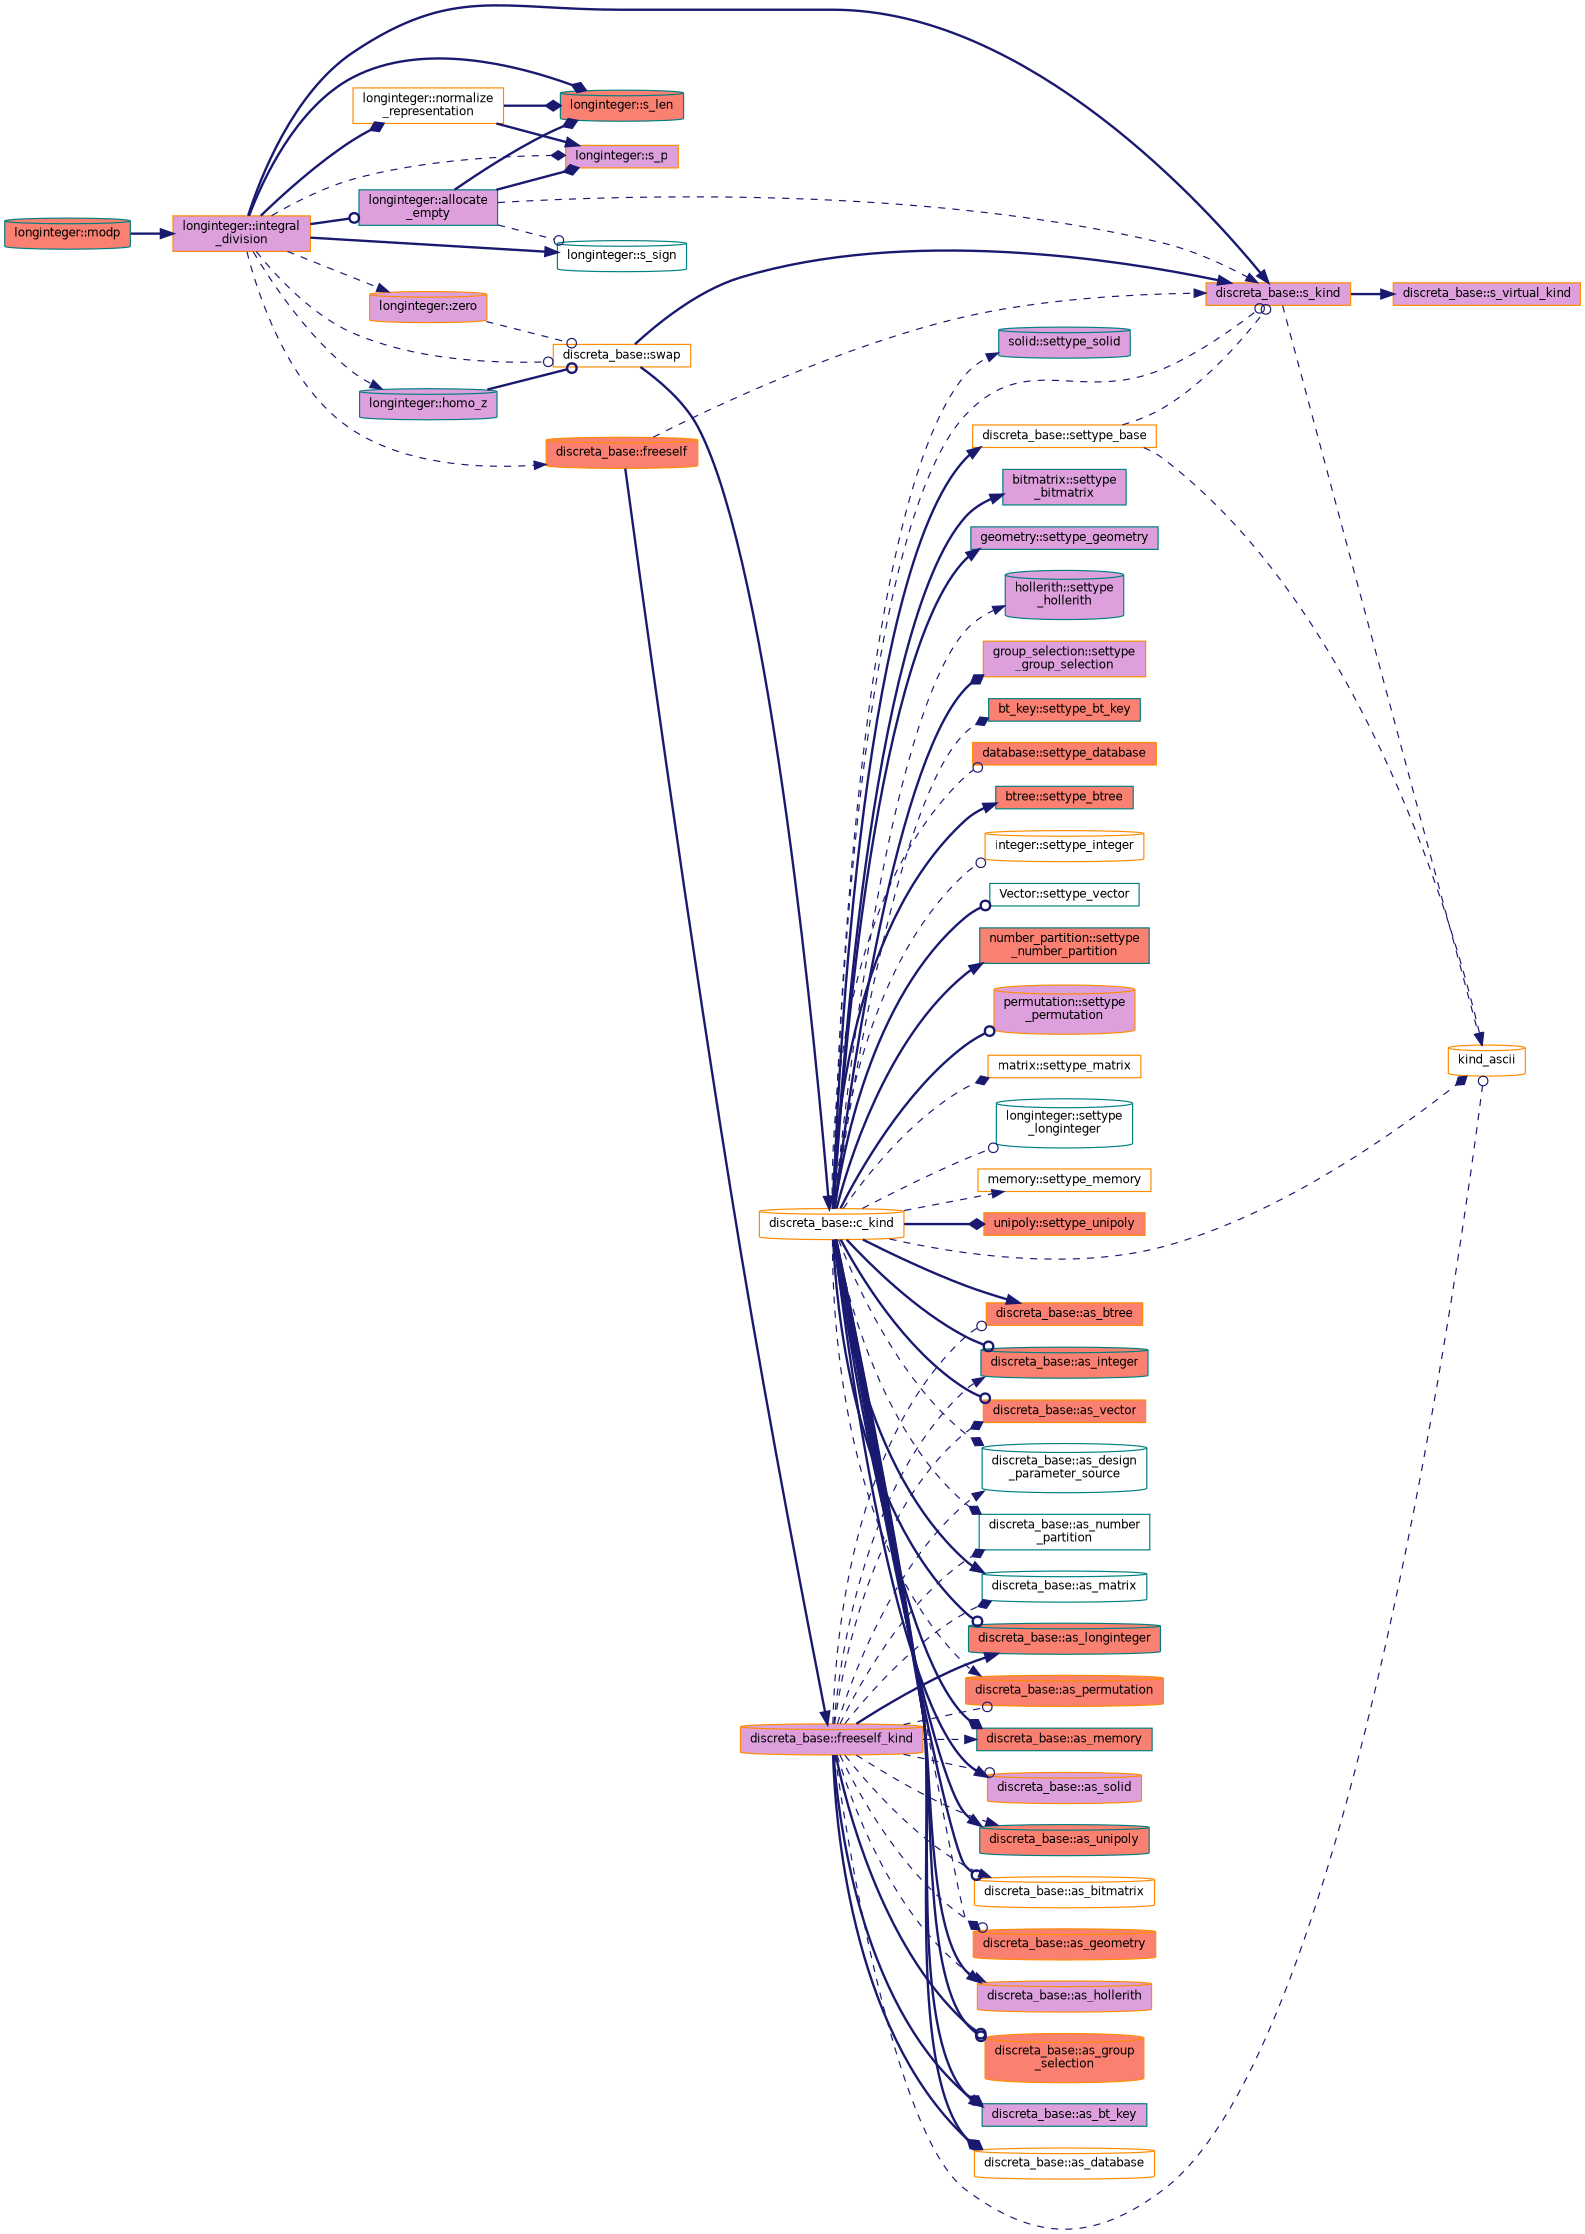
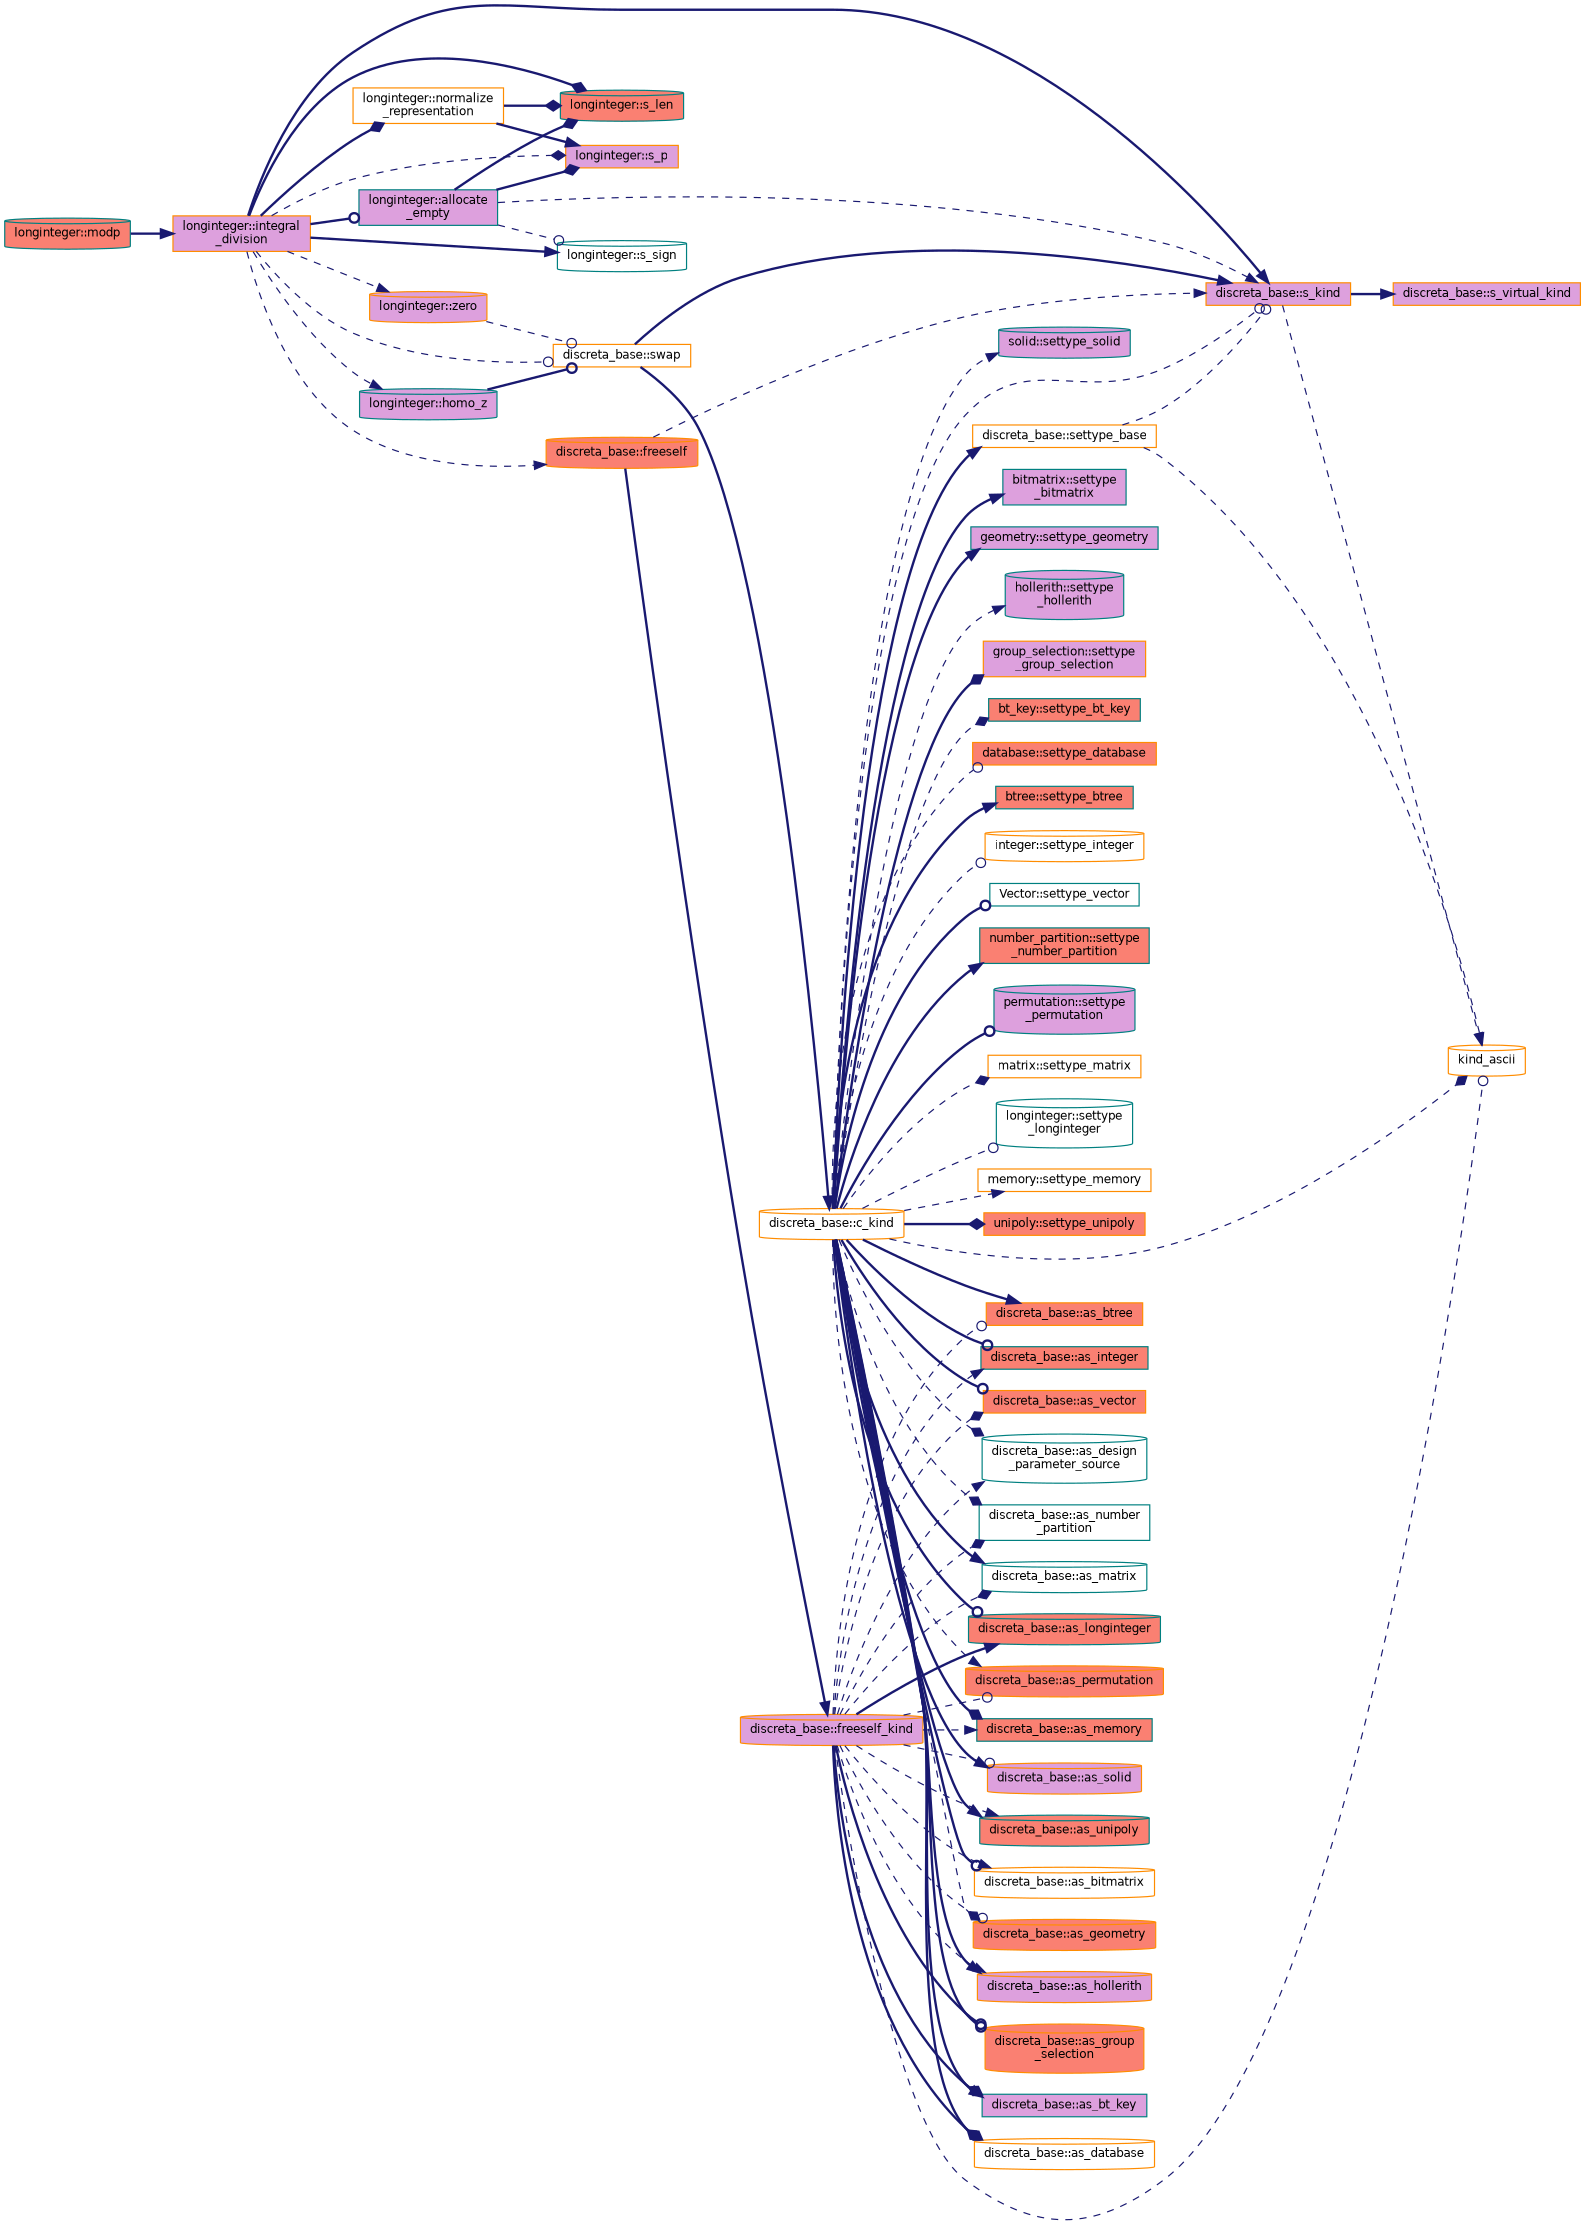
node "permutation::settype _permutation": color darkorange -> teal
node "discreta_base::as_integer": shape cylinder -> box
